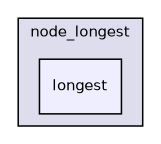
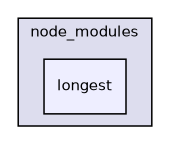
cluster "node_longest": label "node_longest" -> "node_modules"
